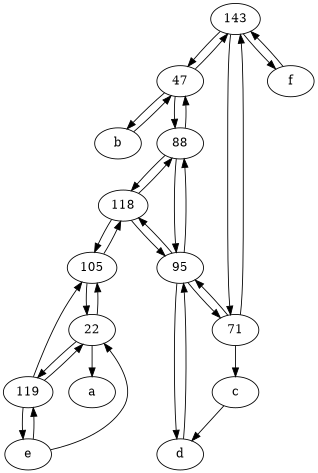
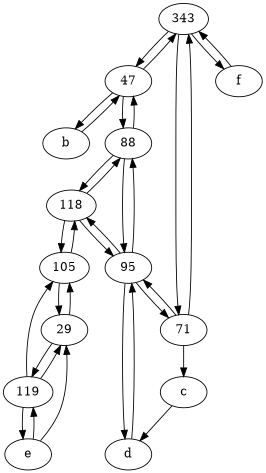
node "143": label "143" -> "343"
node "22": label "22" -> "29"
node "a": removed
